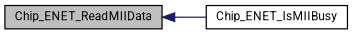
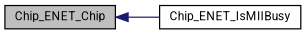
node "Chip_ENET_ReadMIIData": label "Chip_ENET_ReadMIIData" -> "Chip_ENET_Chip"
